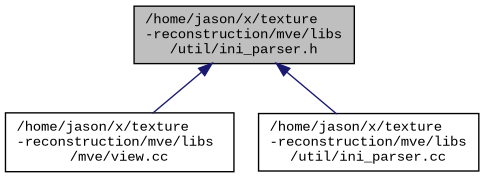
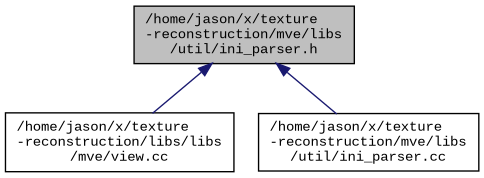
node "/home/jason/x/texture -reconstruction/mve/libs /mve/view.cc": label "/home/jason/x/texture -reconstruction/mve/libs /mve/view.cc" -> "/home/jason/x/texture -reconstruction/libs/libs /mve/view.cc"
